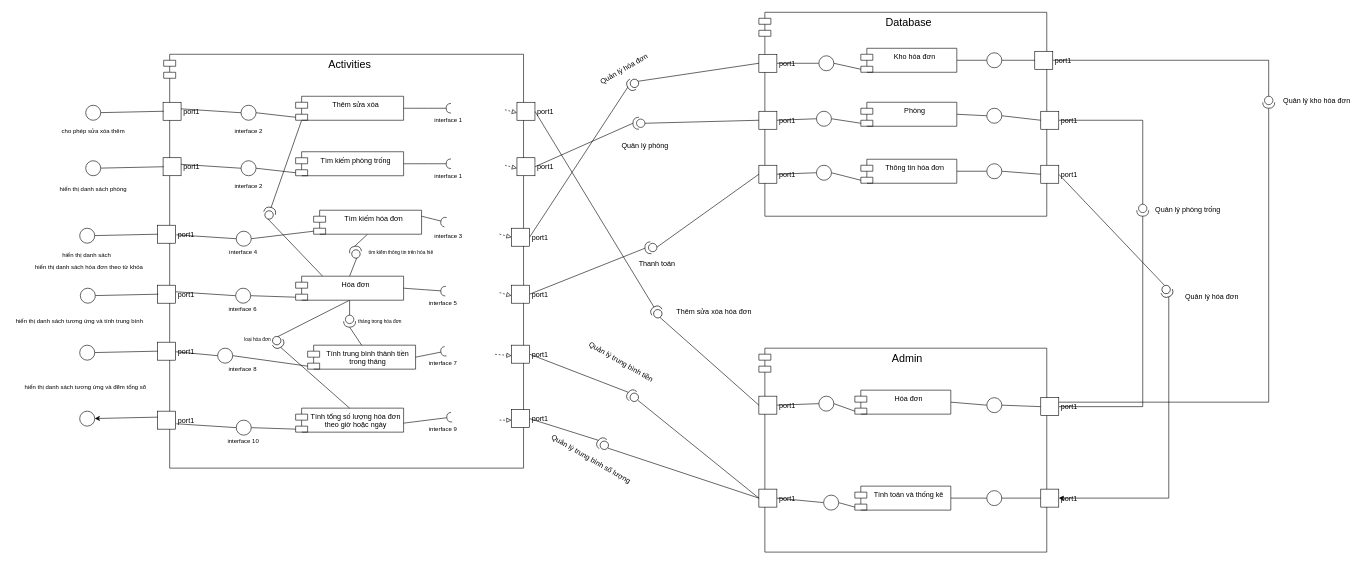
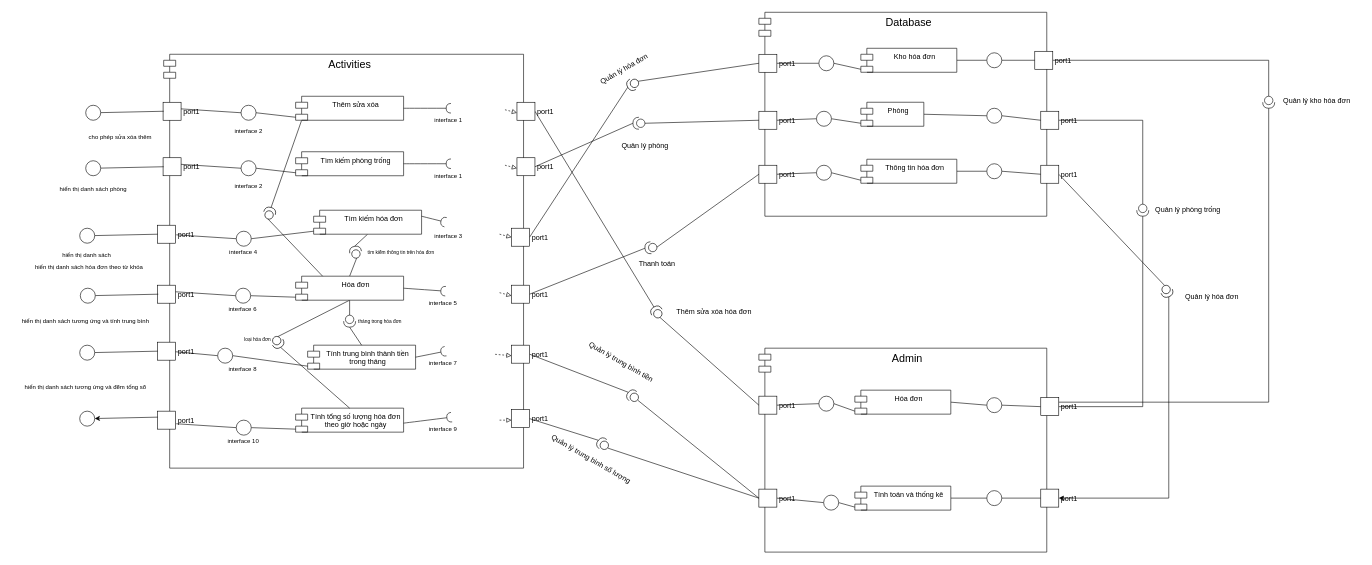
node "Phòng": size 96x24 -> 63x24
node "cho phép sửa xóa thêm": moved (93, 131) -> (120, 137)
node "tìm kiếm thông tin trên hóa hiê": label "tìm kiếm thông tin trên hóa hiê" -> "tìm kiếm thông tin trên hóa đơn"
node "hiển thị danh sách tương ứng và tính trung bình": moved (79, 321) -> (85, 321)
